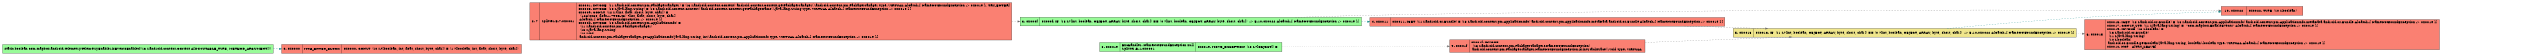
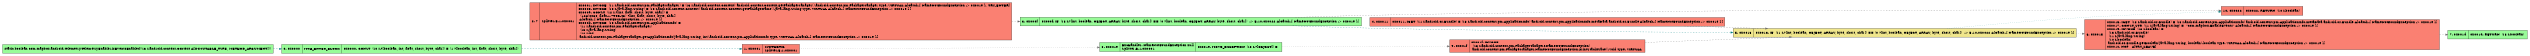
node "10: 0x0022": text "0x0022: TYPE  (r0 I:boolean)" -> "0x0022: RETURN  (r0 I:boolean)"
edge "5: 0x0013" -> "10: 0x0022": style dashed -> dotted
node "2: ?": text "Splitter:B:7:0x0001" -> "Splitter:B:1:0x0001"
edge "3: 0x000f" -> "4: 0x0011": now "3: 0x000f" -> "5: 0x0013"
node "7: 0x001d": added
node "0: 0x0000": fillcolor salmon -> palegreen
node "1: 0x0001": added
